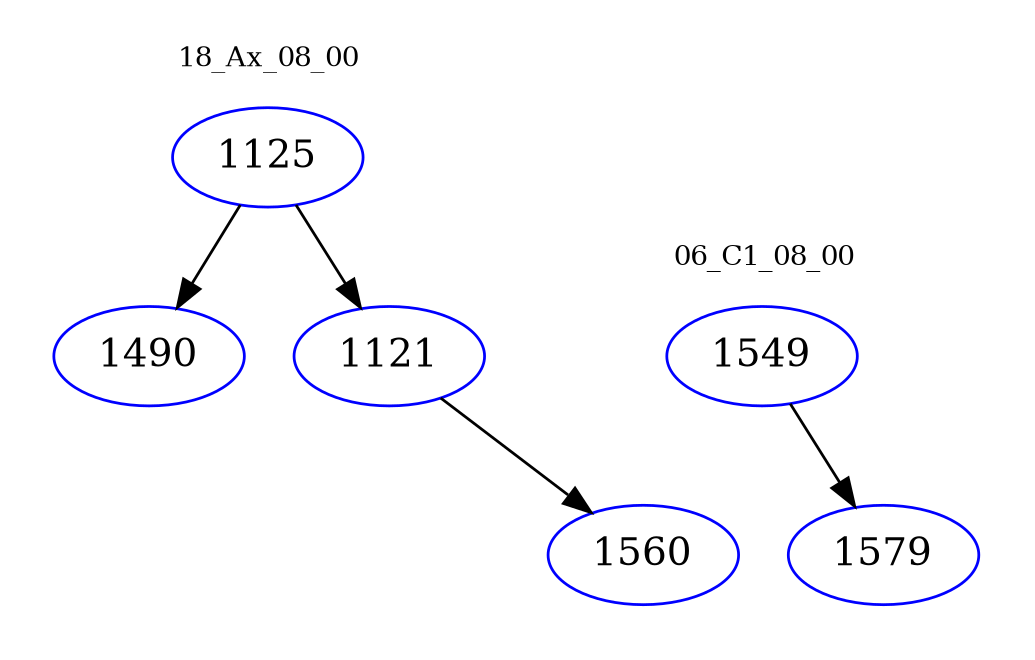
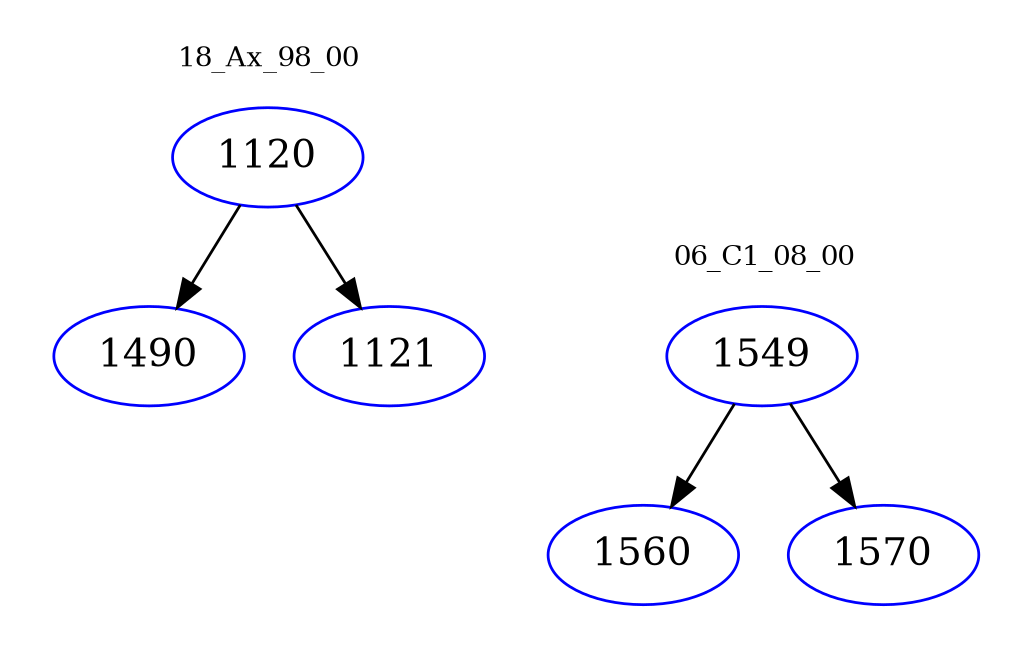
cluster "18_Ax_08_00": label "18_Ax_08_00" -> "18_Ax_98_00"
node "1125": label "1125" -> "1120"
edge "1121" -> "1560": now "1549" -> "1560"
node "1579": label "1579" -> "1570"
